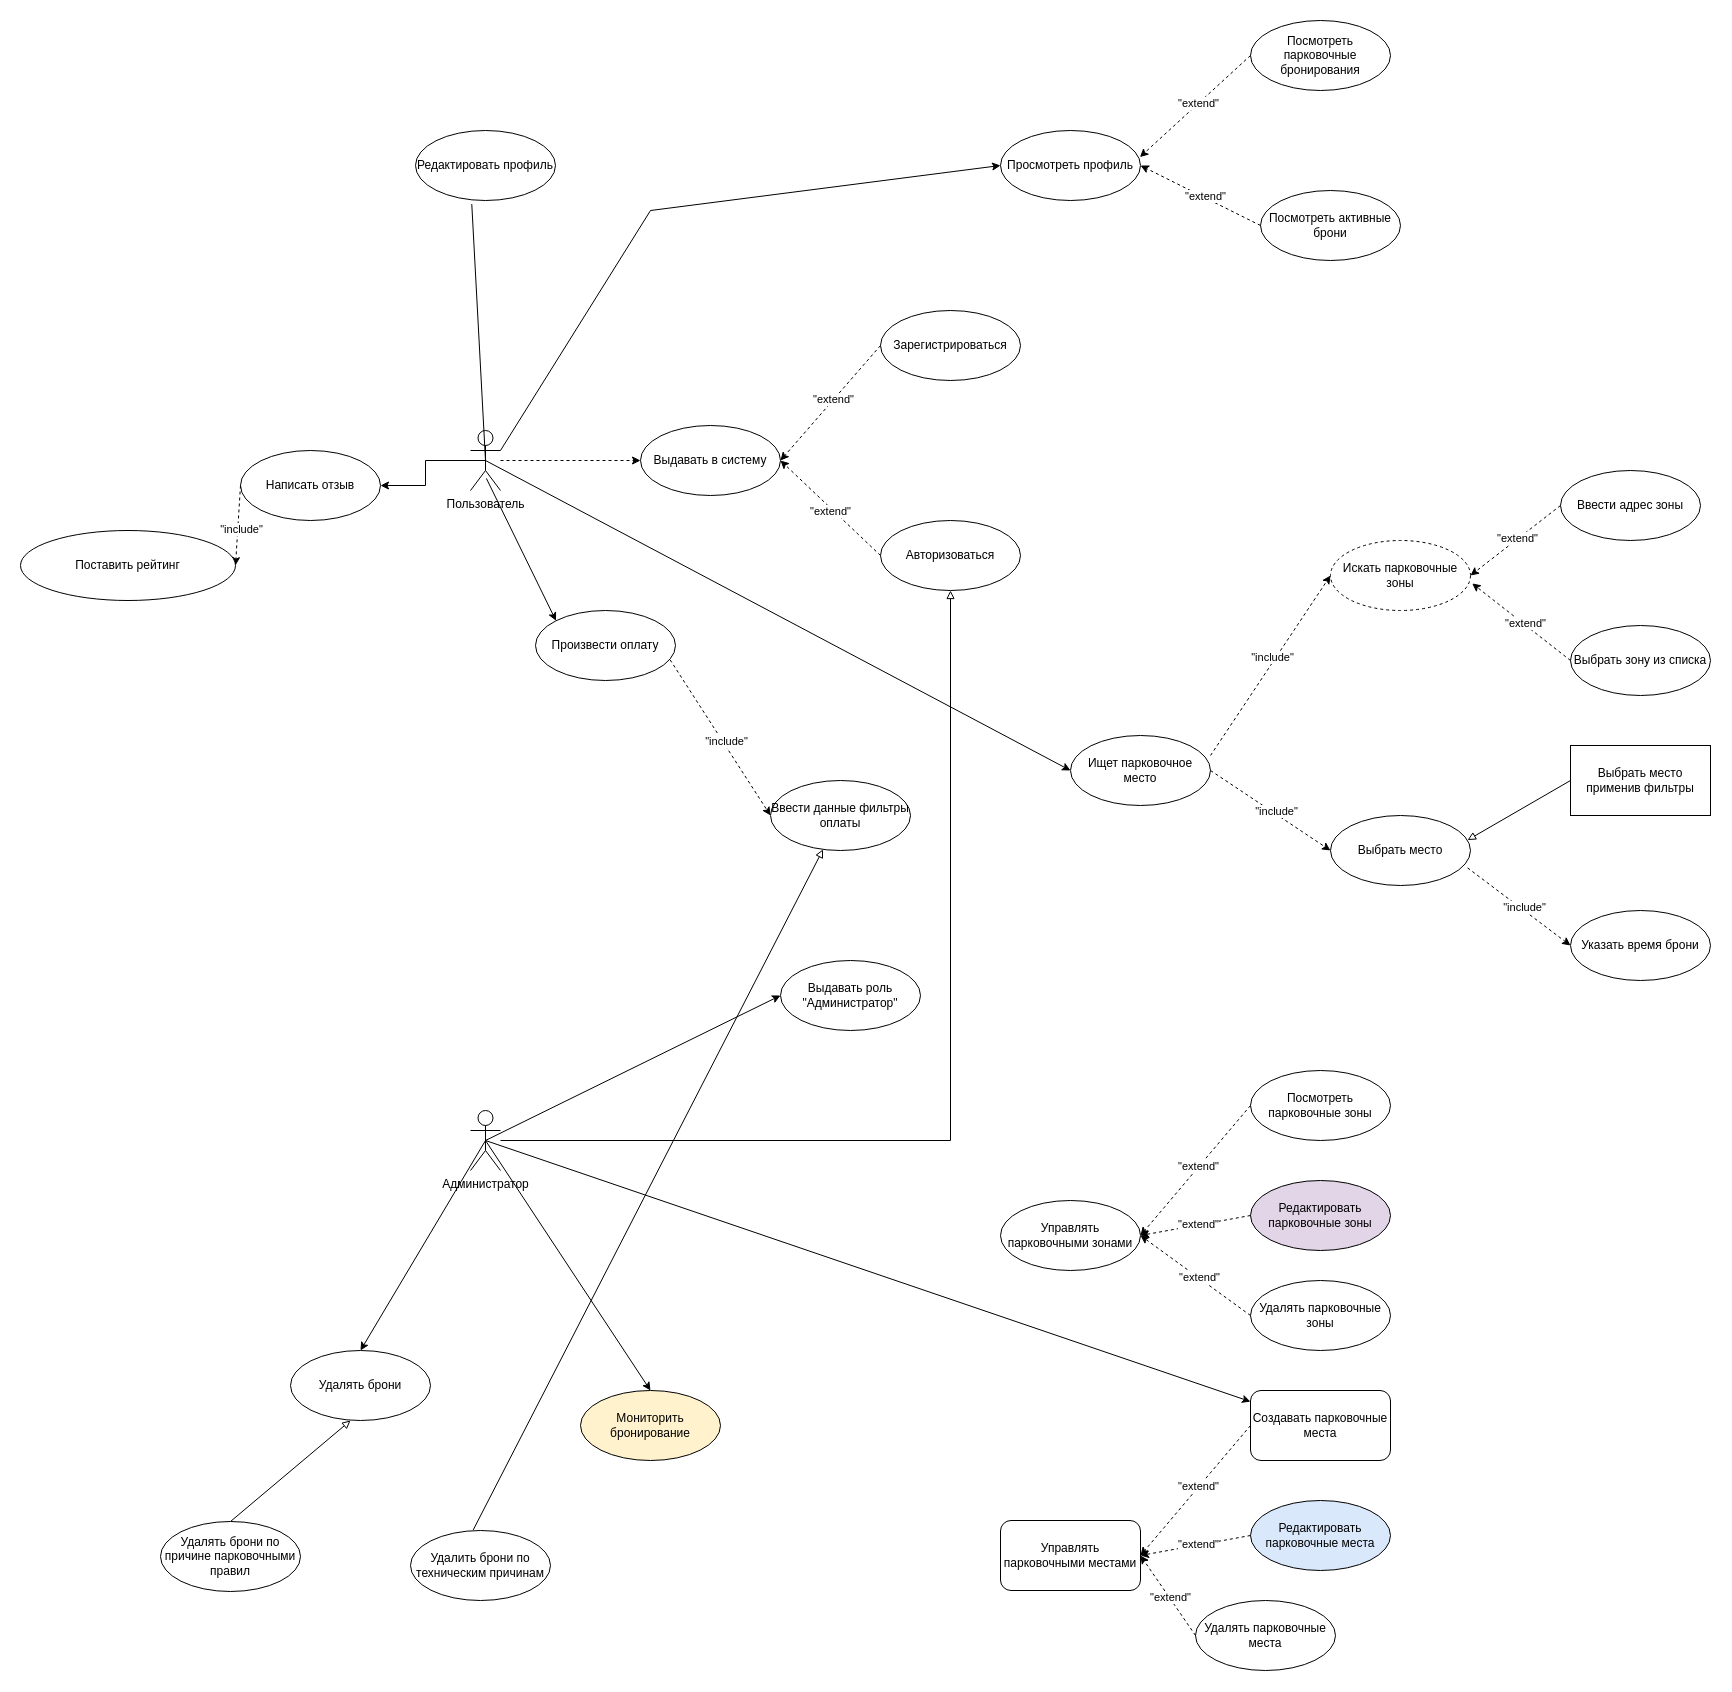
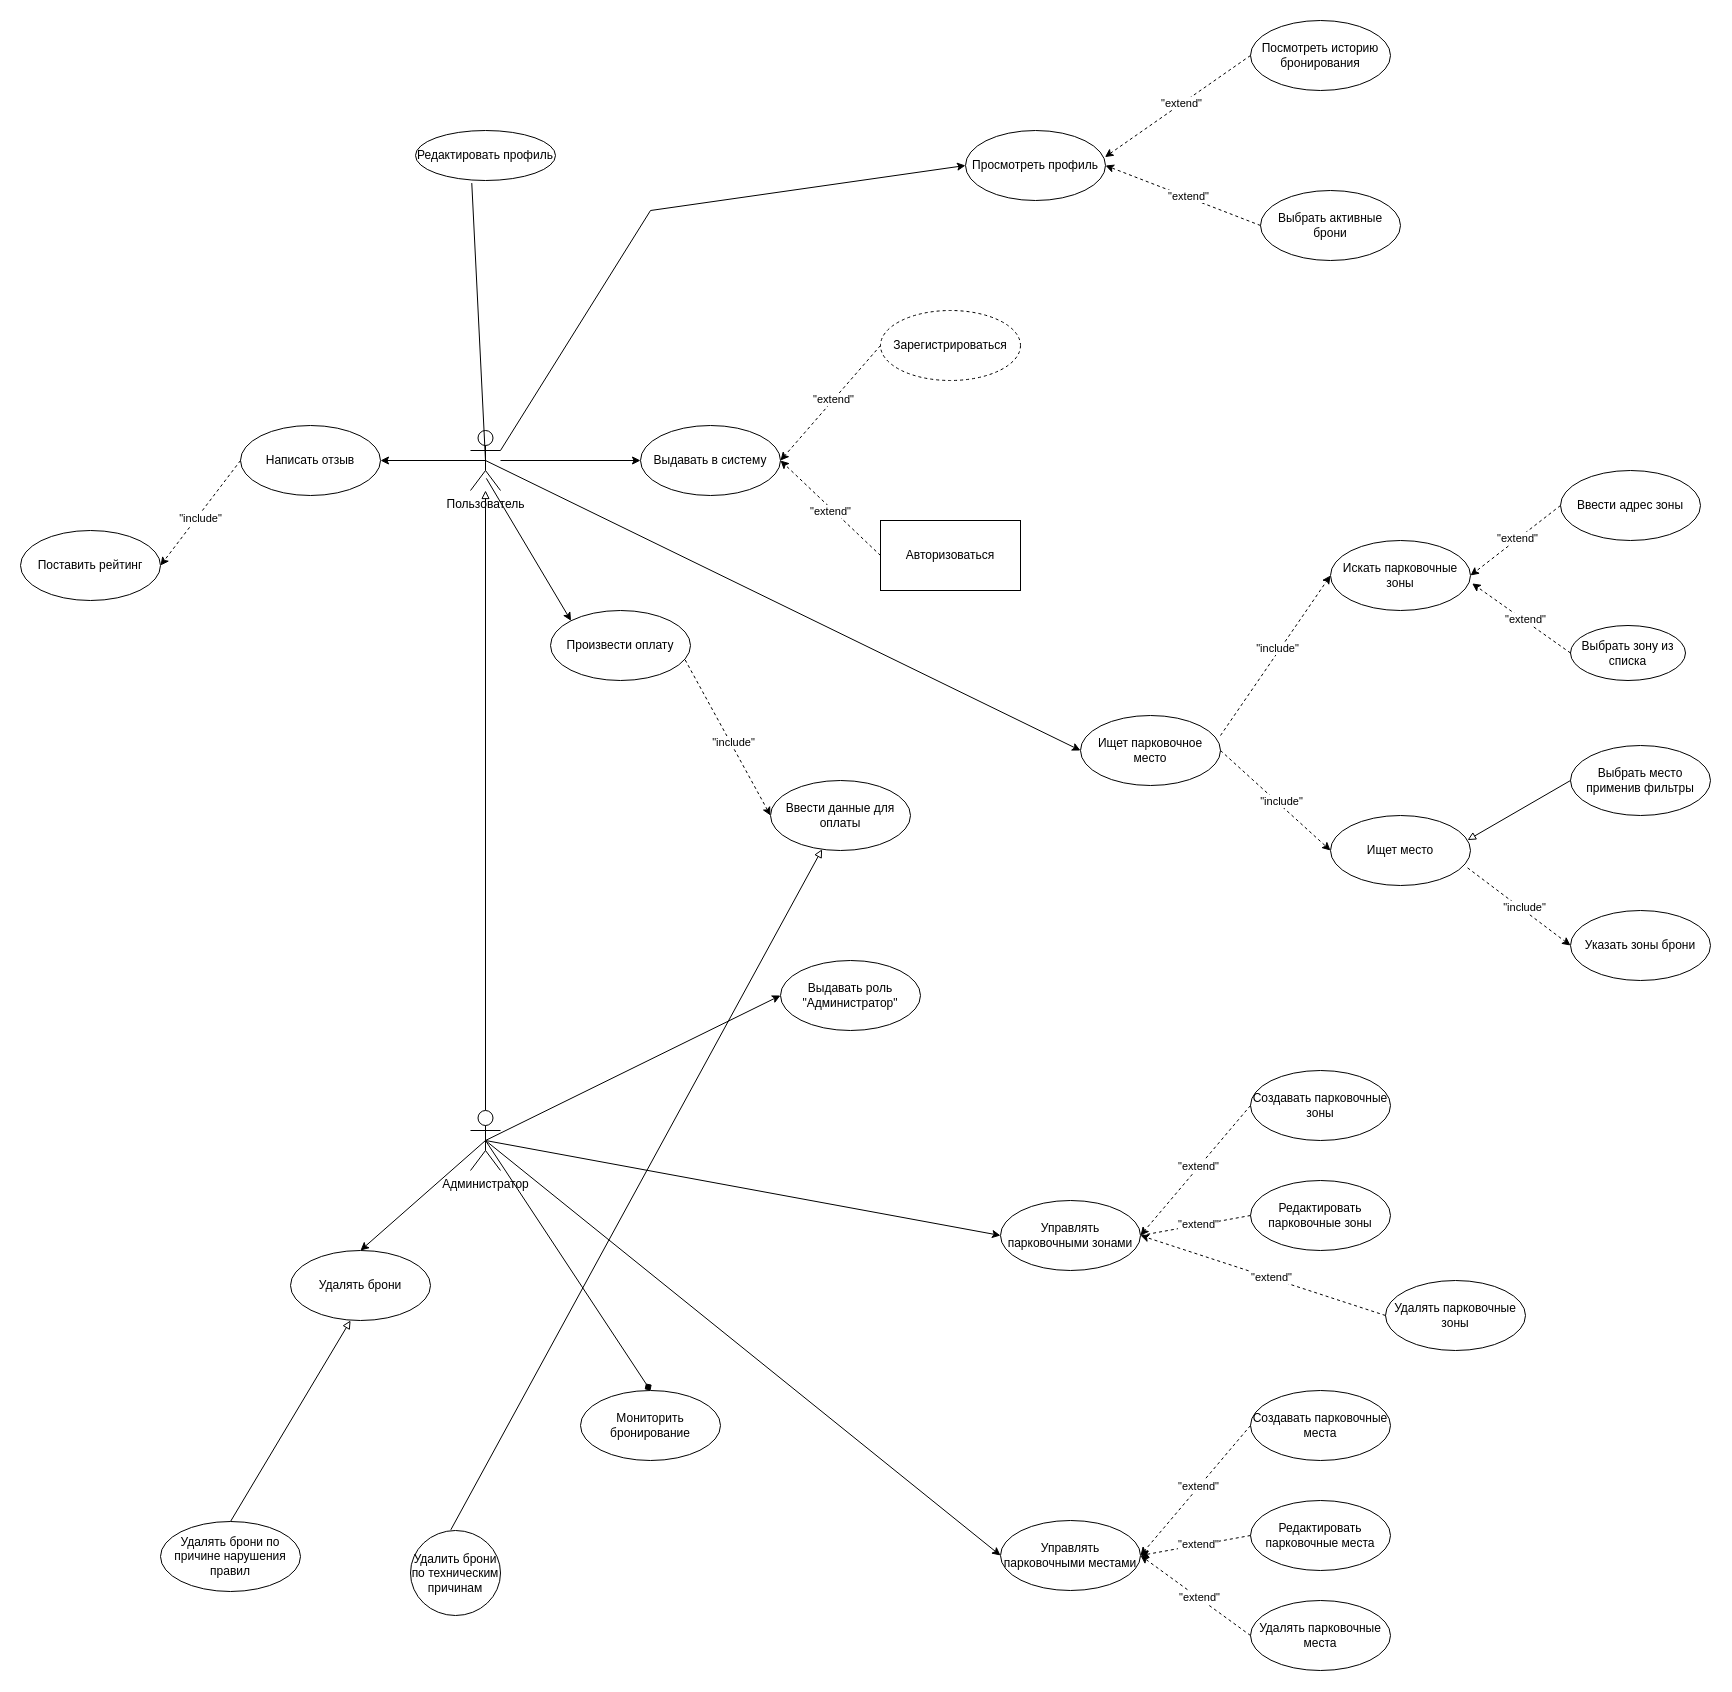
node "Посмотреть парковочные бронирования": label "Посмотреть парковочные бронирования" -> "Посмотреть историю бронирования"
node "Редактировать профиль": size 140x70 -> 140x50
node "Просмотреть профиль": moved (1071, 166) -> (1036, 166)
node "Посмотреть активные брони": label "Посмотреть активные брони" -> "Выбрать активные брони"
node "Зарегистрироваться": style solid -> dashed
edge "Пользователь" -> "Выдавать в систему": style dashed -> solid
node "Написать отзыв": moved (311, 486) -> (311, 461)
node "Авторизоваться": shape ellipse -> rectangle
node "Поставить рейтинг": size 215x70 -> 140x70
node "Искать парковочные зоны": style dashed -> solid
node "Произвести оплату": moved (606, 646) -> (621, 646)
node "Выбрать зону из списка": size 140x70 -> 115x55
node "Ищет парковочное место": moved (1141, 771) -> (1151, 751)
node "Выбрать место применив фильтры": shape rectangle -> ellipse
node "Ввести данные фильтры оплаты": label "Ввести данные фильтры оплаты" -> "Ввести данные для оплаты"
node "Выбрать место": label "Выбрать место" -> "Ищет место"
node "Указать время брони": label "Указать время брони" -> "Указать зоны брони"
edge "Администратор" -> "Авторизоваться": now "Администратор" -> "Пользователь"
node "Посмотреть парковочные зоны": label "Посмотреть парковочные зоны" -> "Создавать парковочные зоны"
edge "Администратор" -> "Управлять парковочными зонами": added
node "Редактировать парковочные зоны": fillcolor #e1d5e7 -> #ffffff
edge "Редактировать парковочные зоны" -> "Управлять парковочными зонами": arrowhead classic -> none
edge "Администратор" -> "Создавать парковочные места": now "Администратор" -> "Управлять парковочными местами"
node "Удалять парковочные зоны": moved (1321, 1316) -> (1456, 1316)
edge "Администратор" -> "Мониторить бронирование": arrowhead classic -> diamond
node "Удалять брони": moved (361, 1386) -> (361, 1286)
node "Мониторить бронирование": fillcolor #fff2cc -> #ffffff
node "Создавать парковочные места": shape rounded rectangle -> ellipse
node "Редактировать парковочные места": fillcolor #dae8fc -> #ffffff
node "Управлять парковочными местами": shape rounded rectangle -> ellipse
node "Удалять брони по причине парковочными правил": label "Удалять брони по причине парковочными правил" -> "Удалять брони по причине нарушения правил"
node "Удалить брони по техническим причинам": size 140x70 -> 90x85
node "Удалять парковочные места": moved (1266, 1636) -> (1321, 1636)
